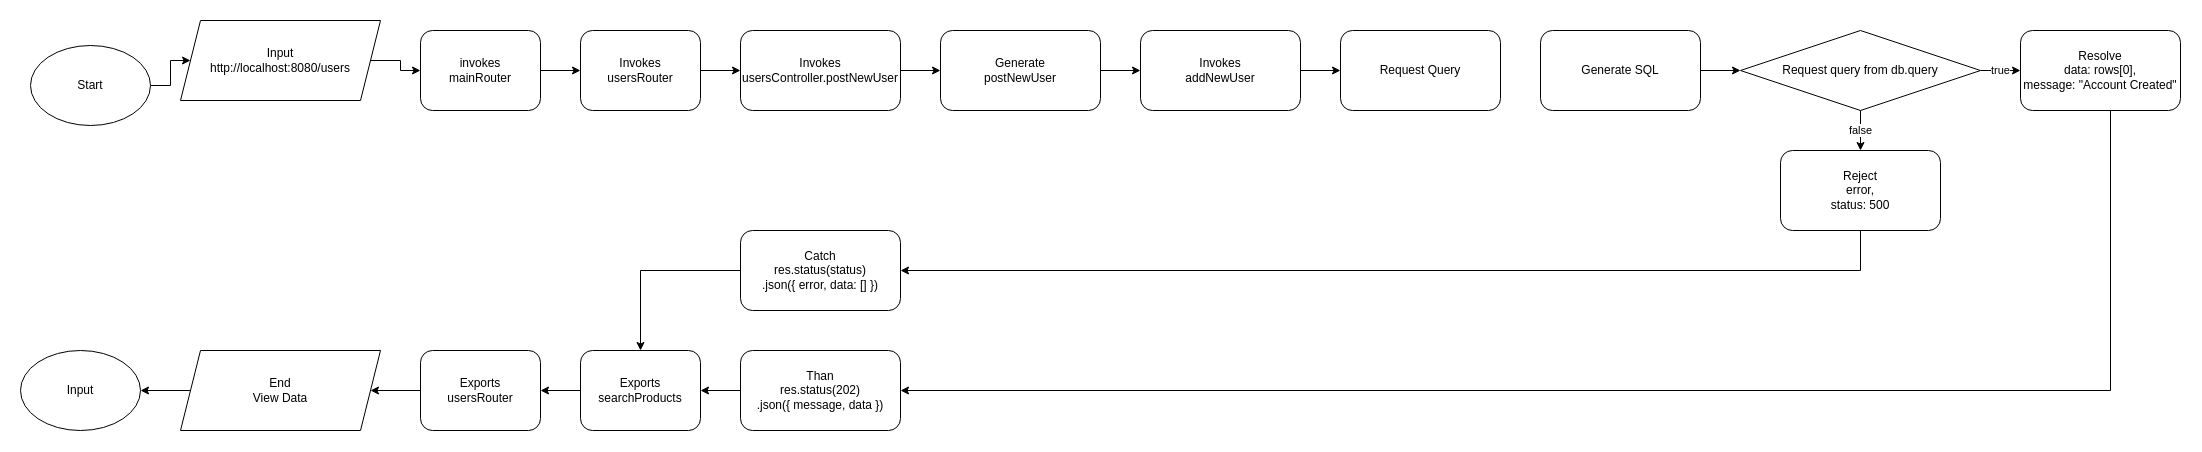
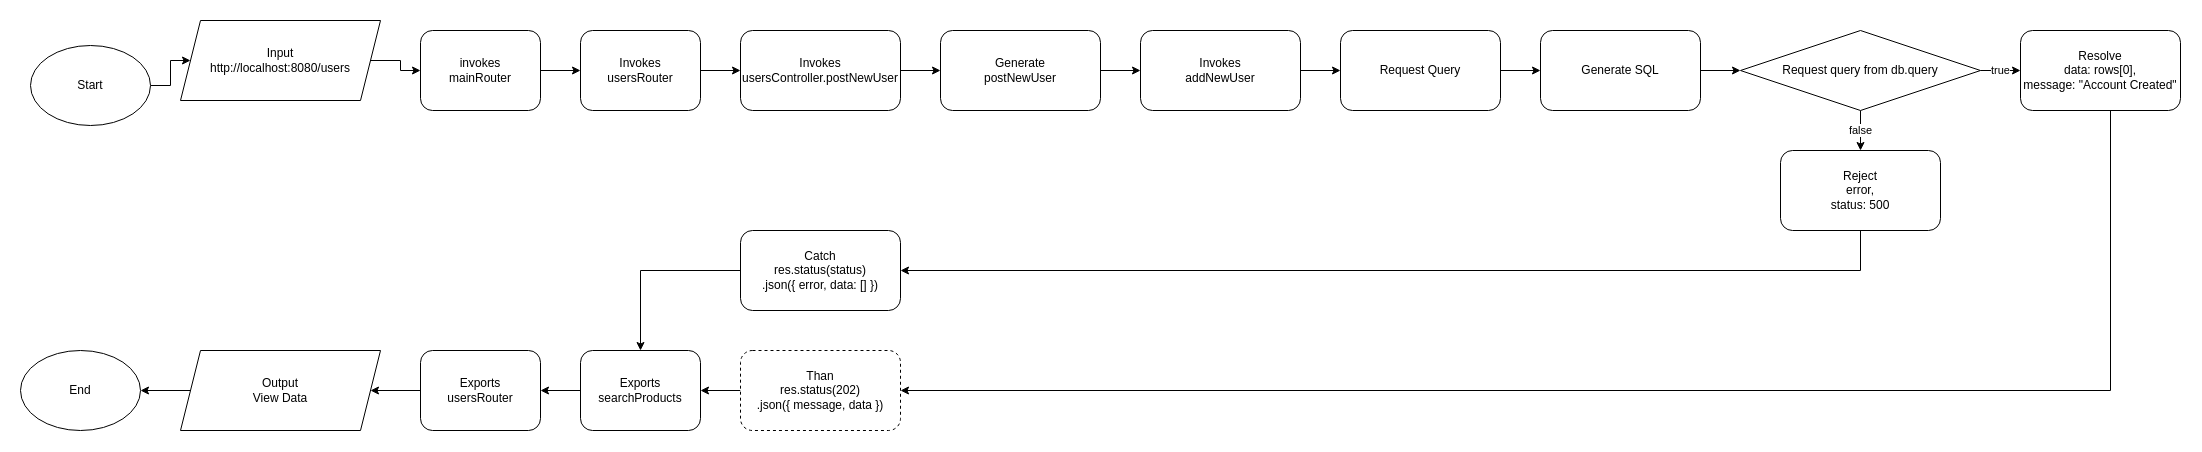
edge "Request Query" -> "Generate SQL": added
node "Input": label "Input" -> "End"
node "End View Data": label "End View Data" -> "Output View Data"
node "Than res.status(202) .json({ message, data })": style solid -> dashed
